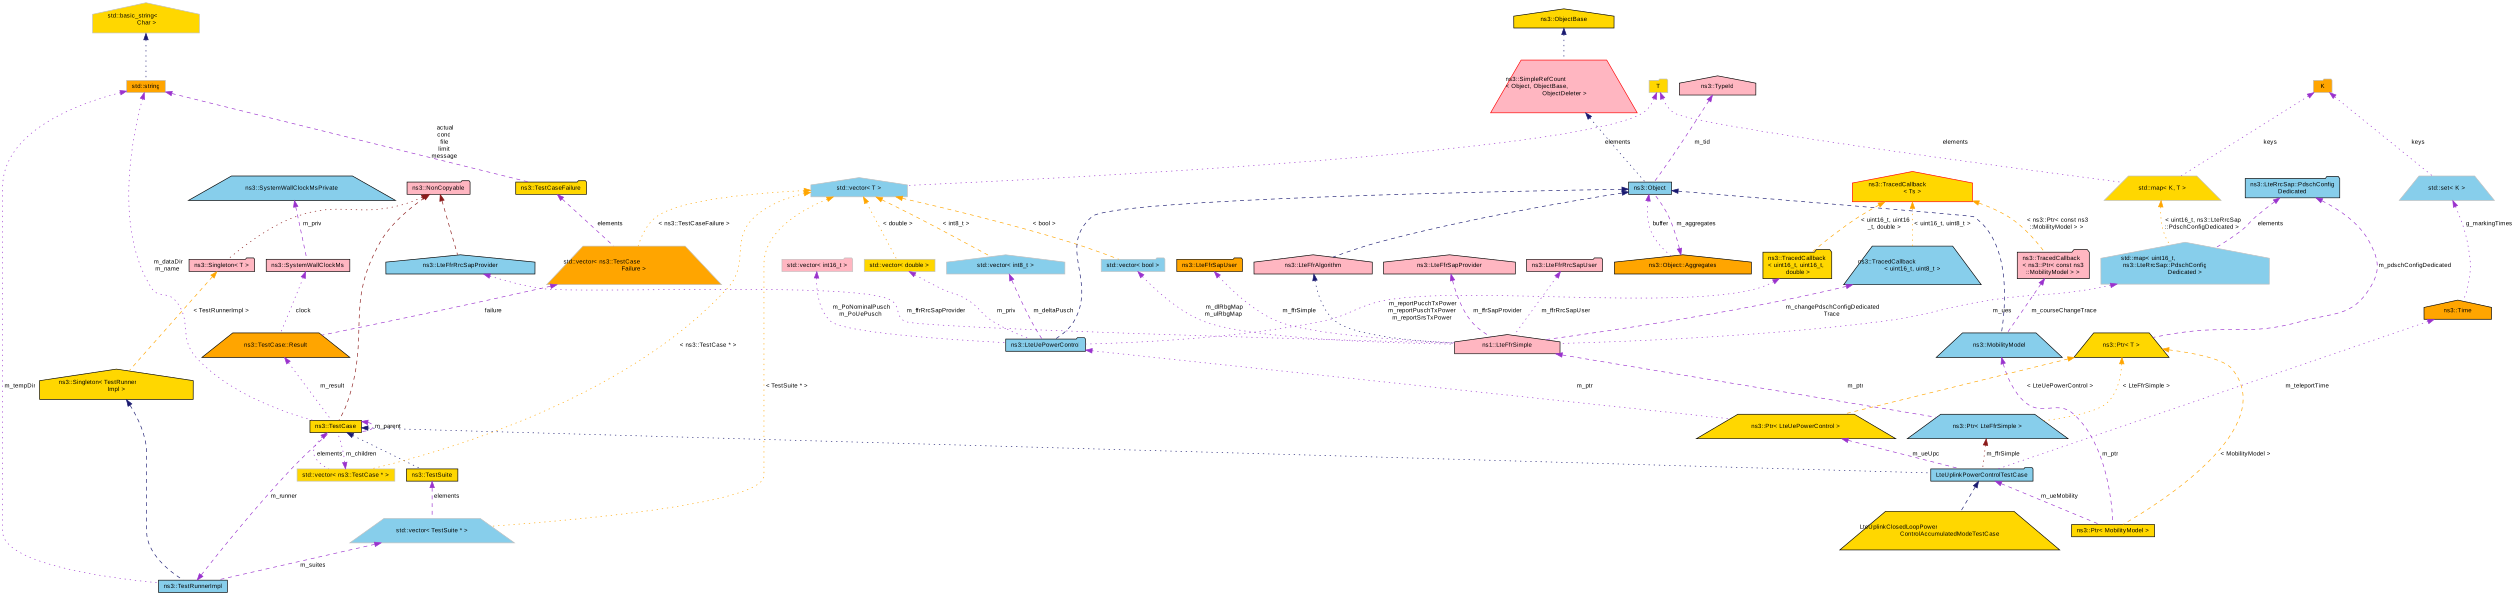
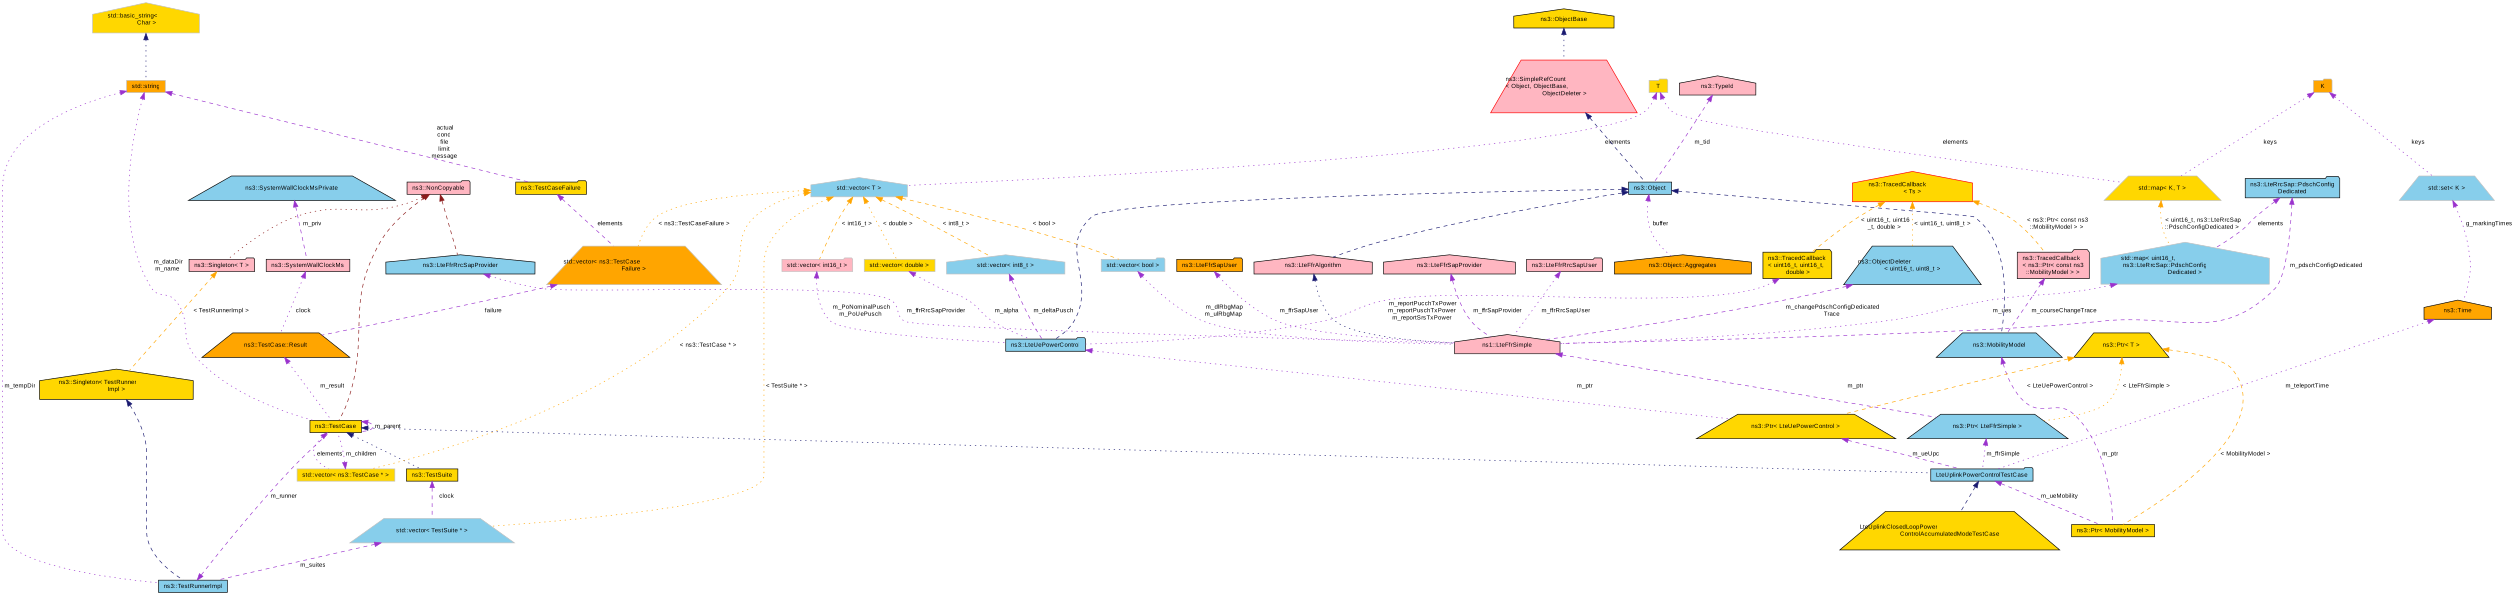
edge "ns3::Object" -> "ns3::SimpleRefCount < Object, ObjectBase, ObjectDeleter >": style dotted -> dashed
edge "ns3::Object" -> "ns3::Object::Aggregates": removed, label "m_aggregates"
edge "std::vector< int16_t >" -> "std::vector< T >": added, label "< int16_t >"
node "ns3::TracedCallback < uint16_t, uint8_t >": label "ns3::TracedCallback < uint16_t, uint8_t >" -> "ns3::ObjectDeleter < uint16_t, uint8_t >"
edge "ns3::LteUePowerControl" -> "std::vector< double >": label " m_priv" -> " m_alpha"
edge "ns1::LteFfrSimple" -> "ns3::LteFfrSapUser": label " m_ffrSimple" -> " m_ffrSapUser"
edge "ns3::Ptr< T >" -> "ns3::LteRrcSap::PdschConfig Dedicated": now "ns1::LteFfrSimple" -> "ns3::LteRrcSap::PdschConfig Dedicated"
edge "LteUplinkPowerControlTestCase" -> "ns3::Ptr< LteFfrSimple >": color firebrick4 -> darkorchid3
edge "std::vector< TestSuite * >" -> "ns3::TestSuite": label " elements" -> " clock"
